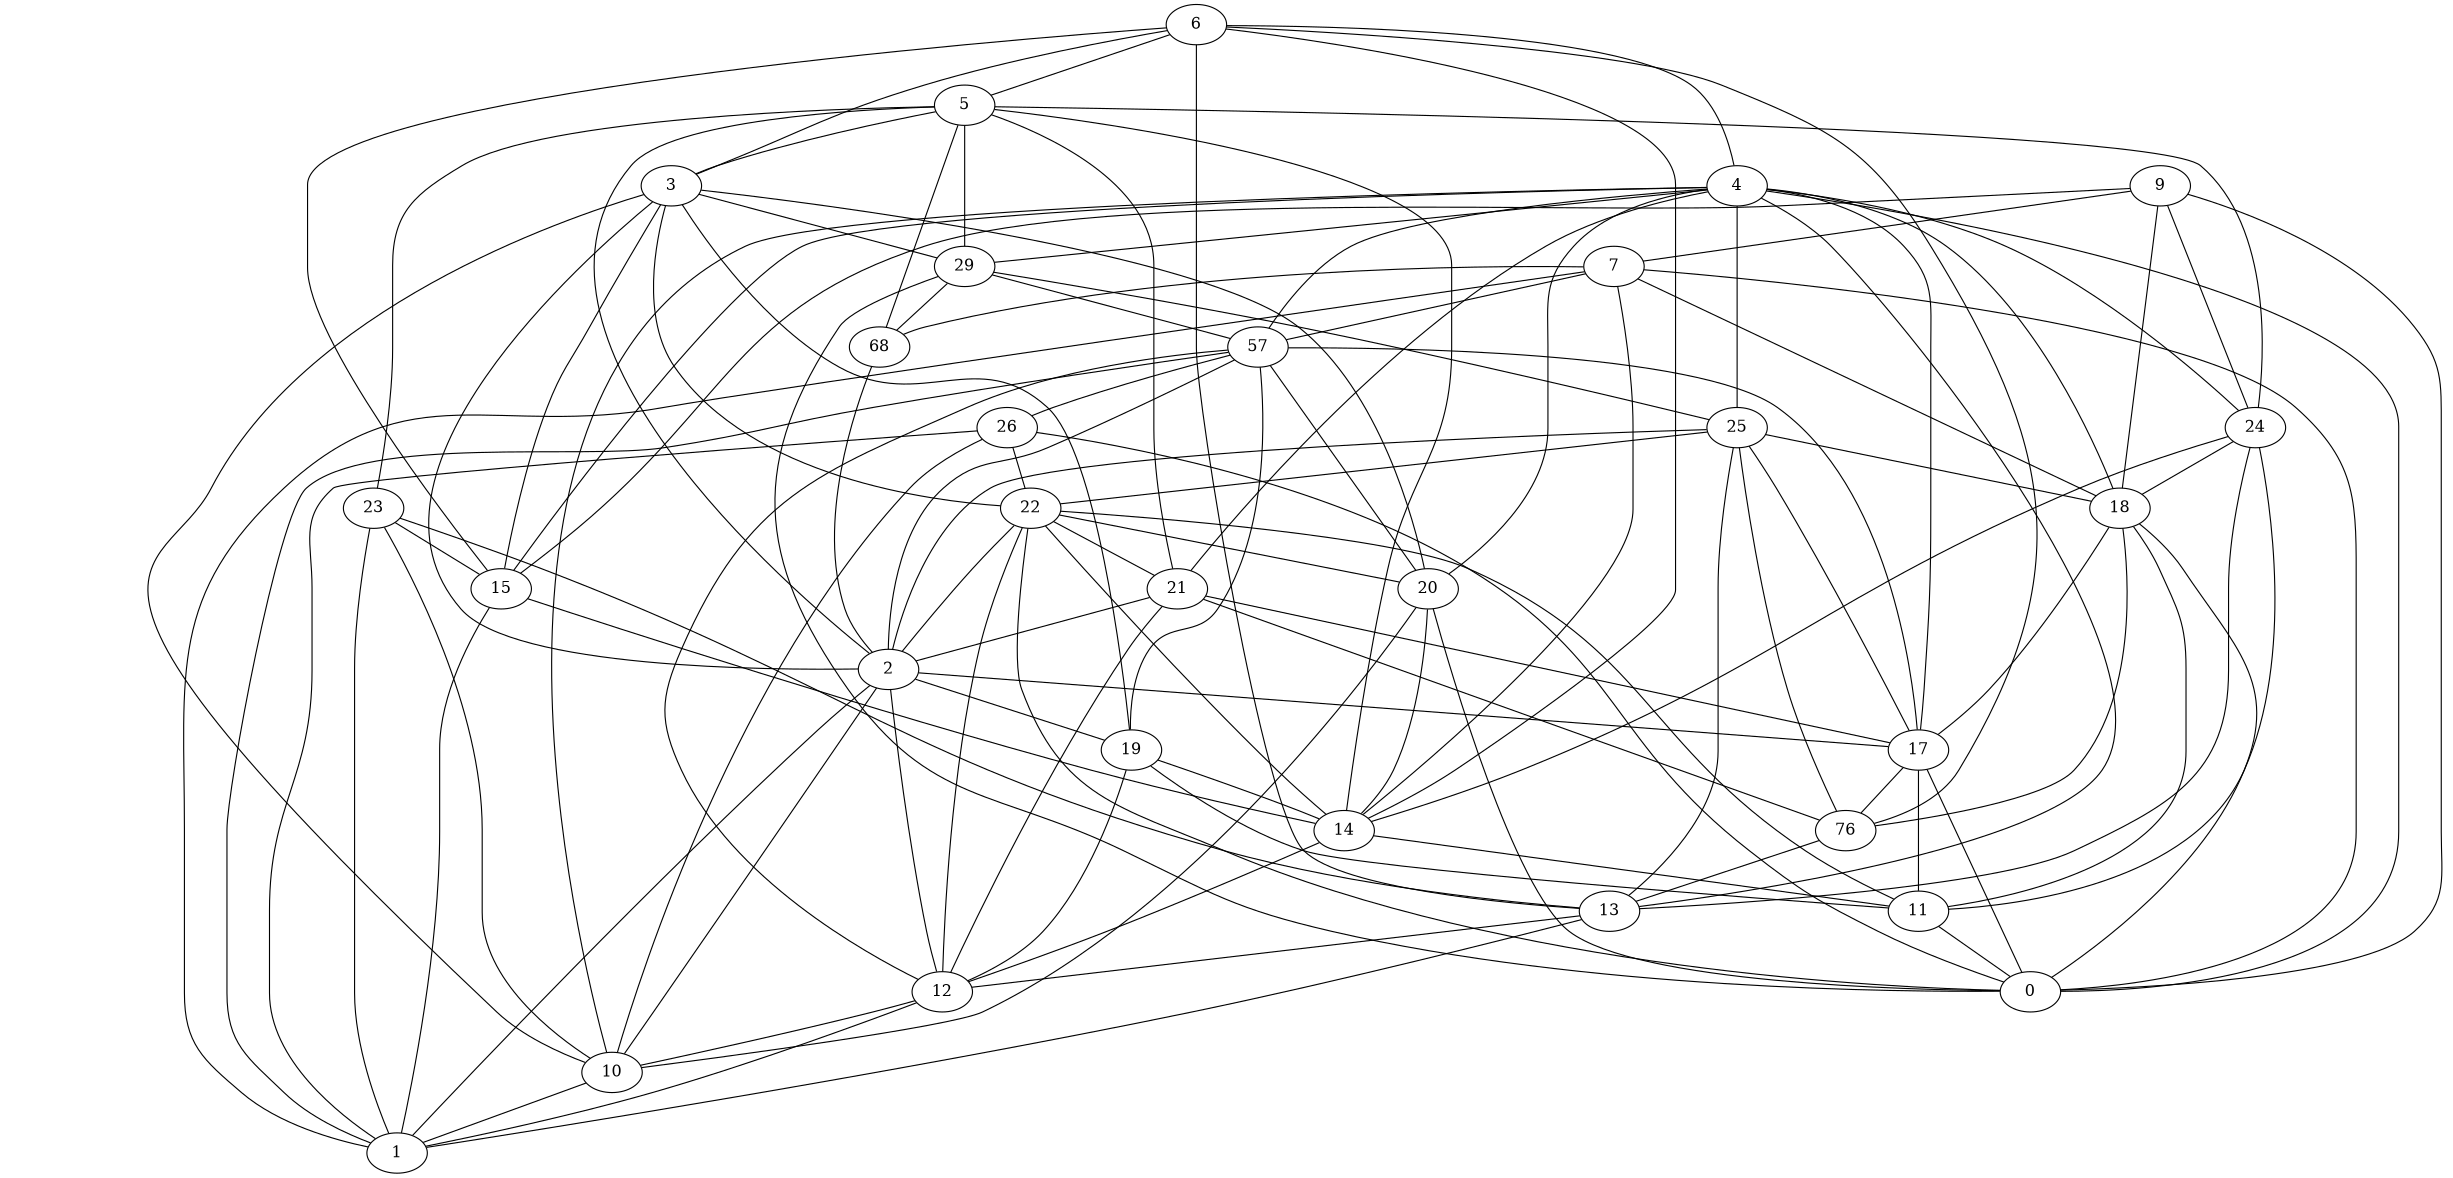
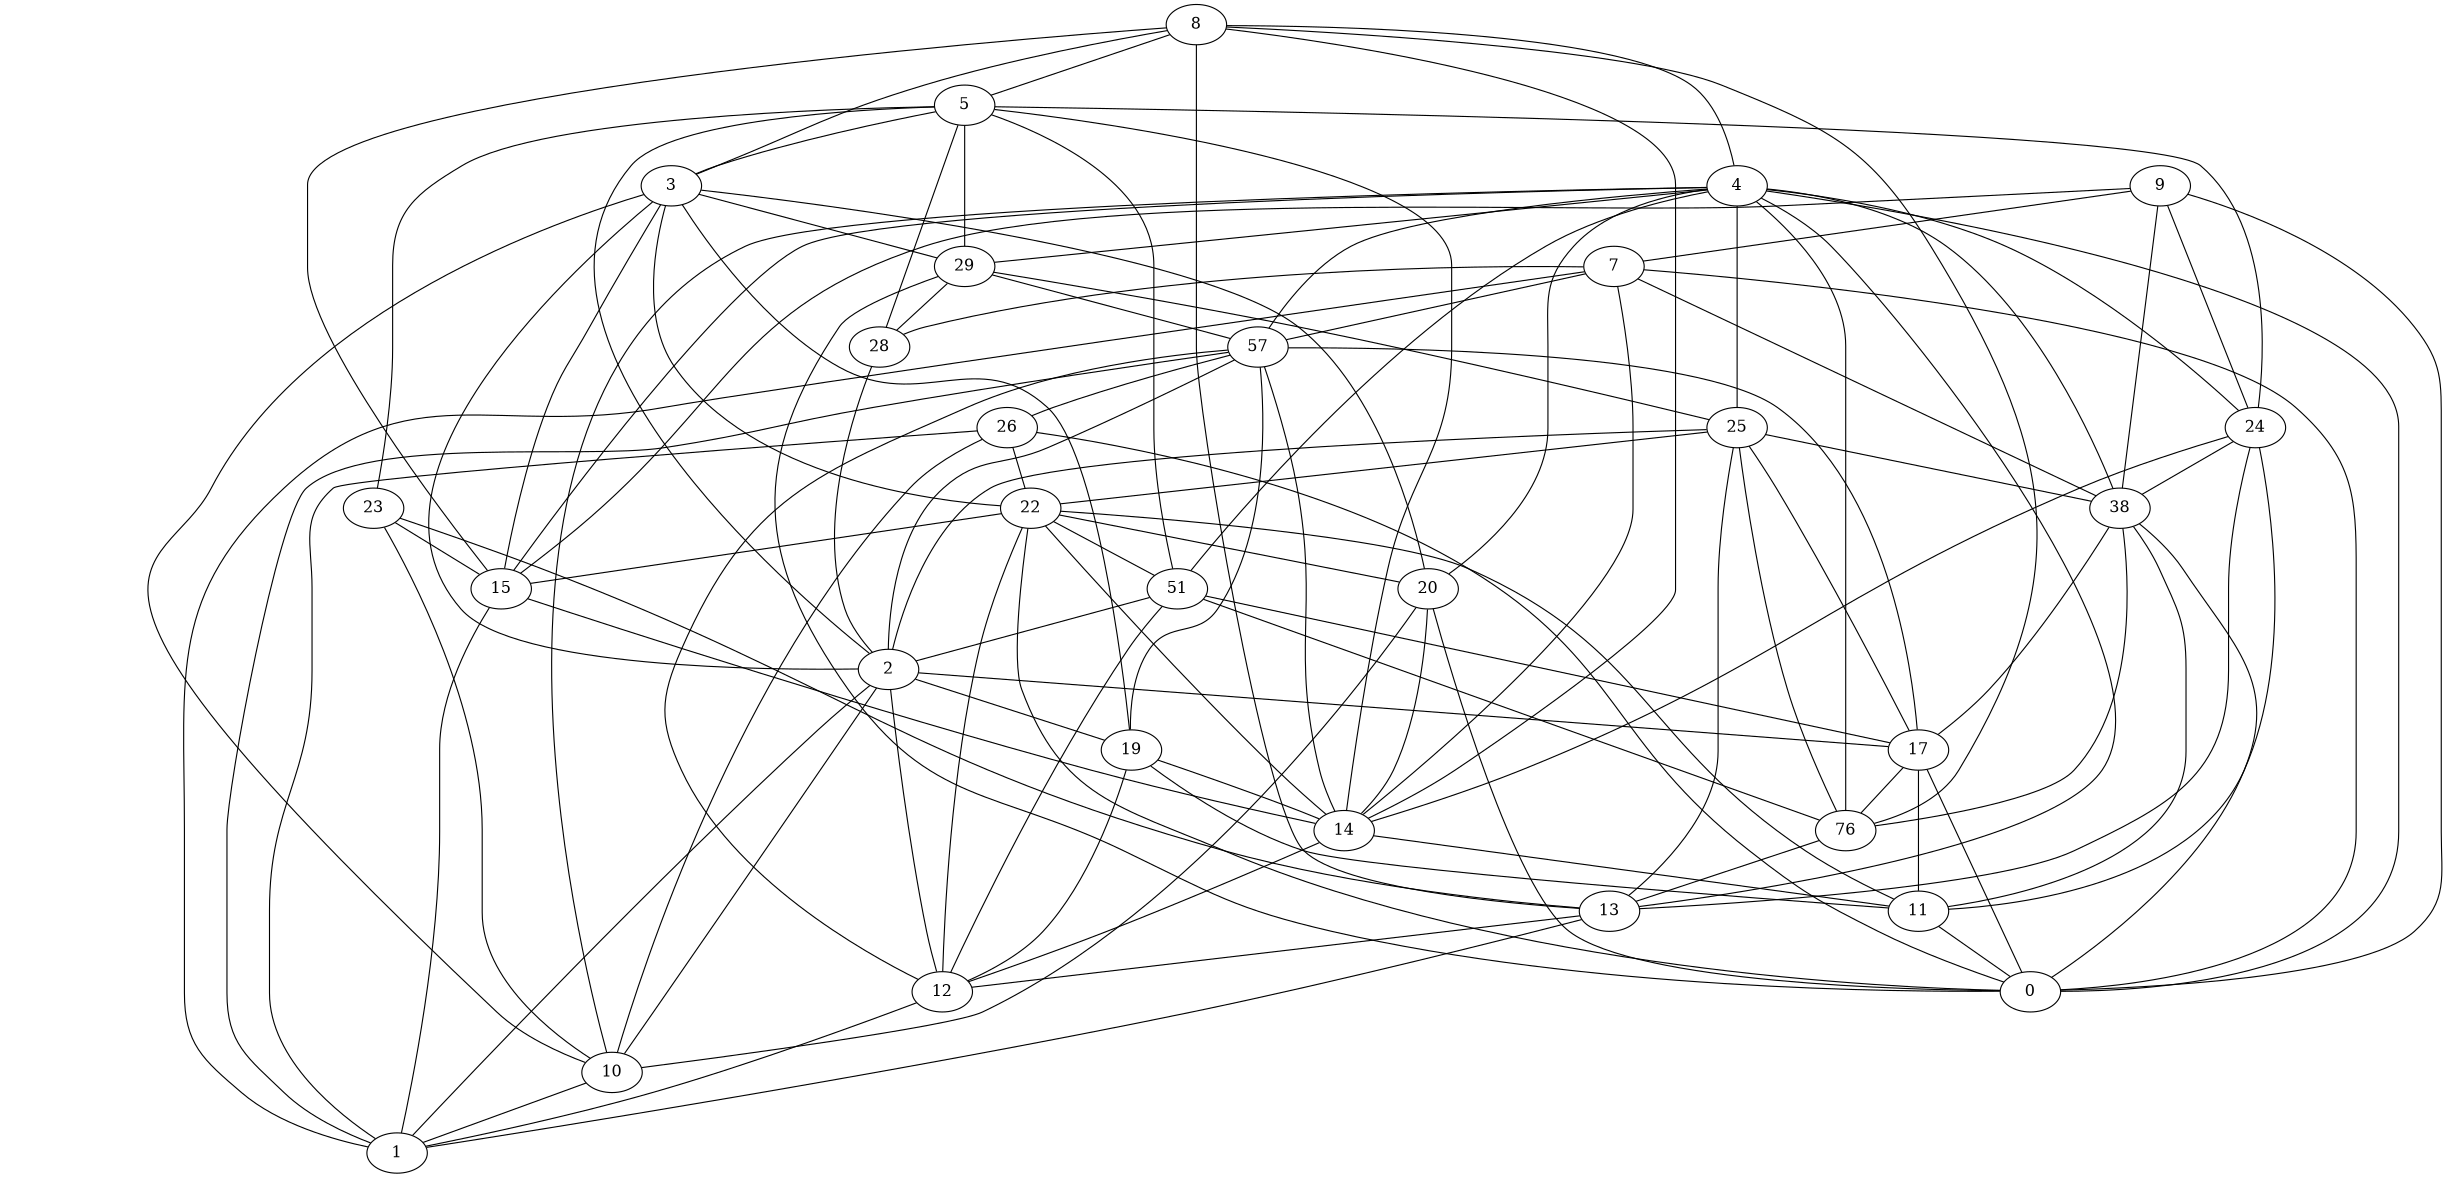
node "6": label "6" -> "8"
node "68": label "68" -> "28"
edge "4" -- "17": now "4" -- "76"
edge "57" -- "20": now "57" -- "14"
node "18": label "18" -> "38"
edge "22" -- "2": now "22" -- "15"
node "21": label "21" -> "51"
edge "23" -- "1": removed
edge "12" -- "10": removed
